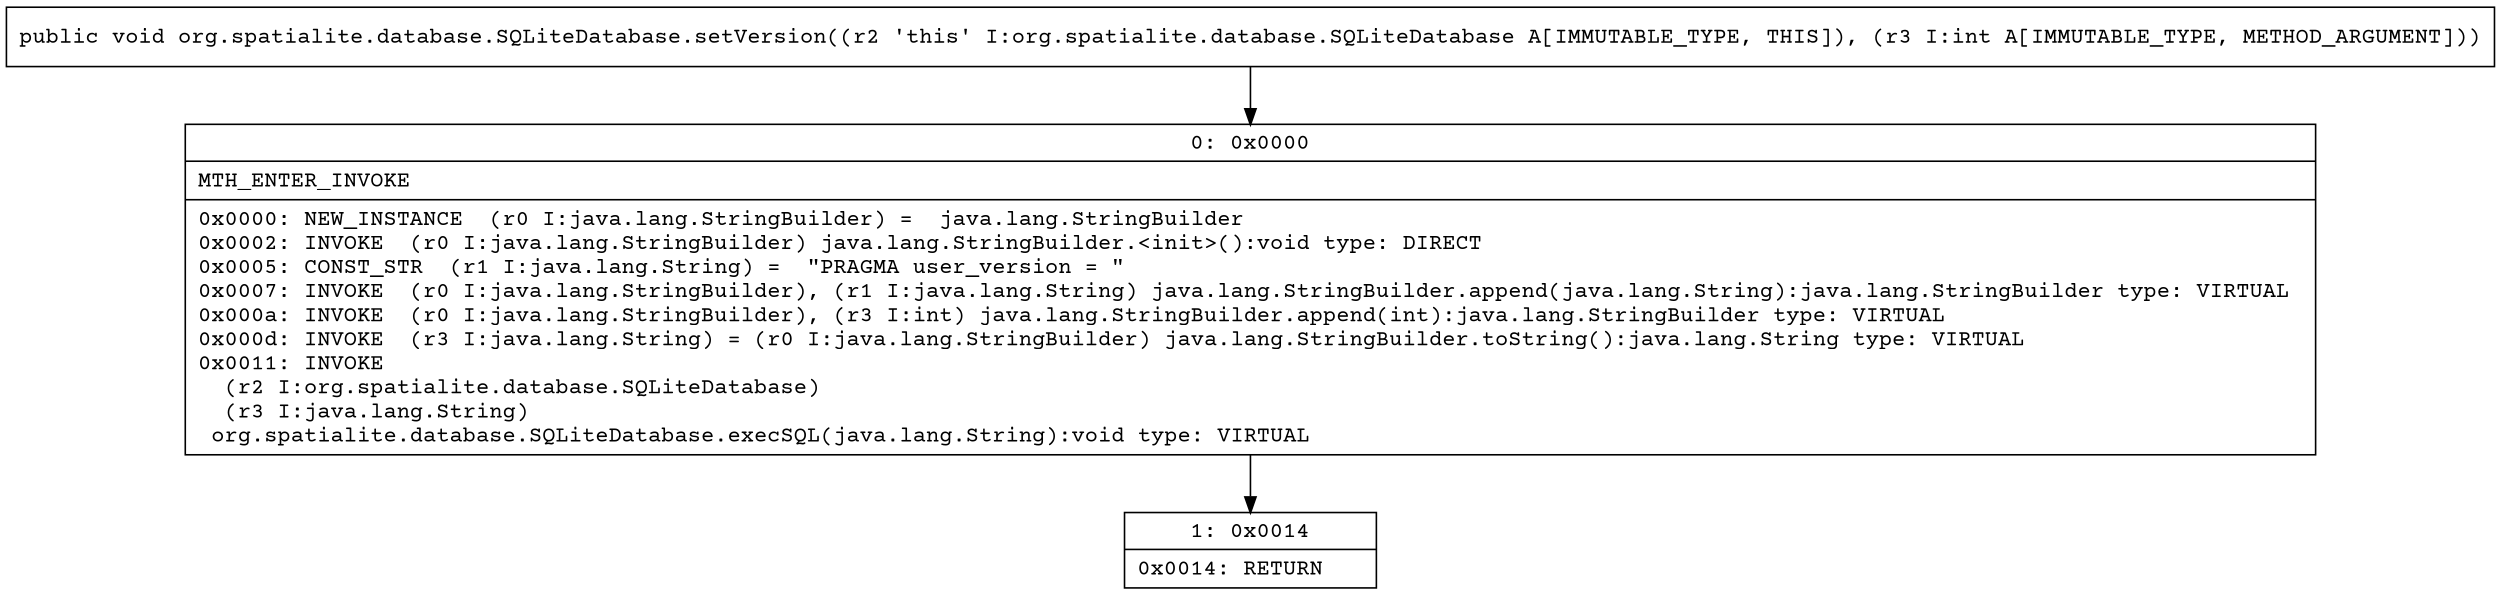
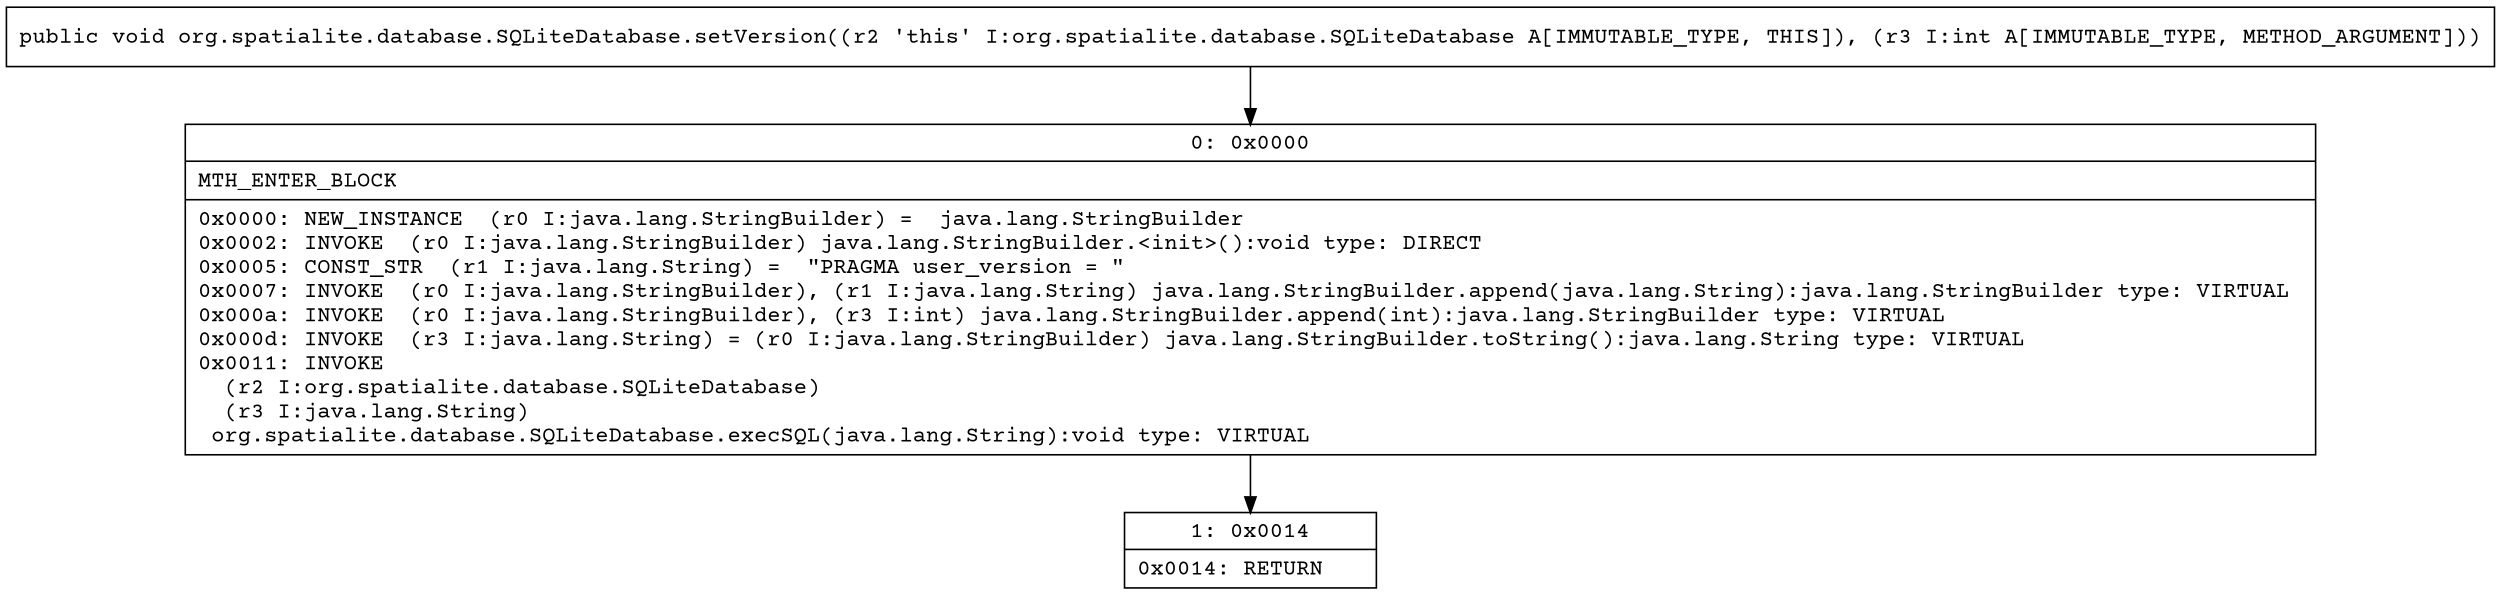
node "0: 0x0000": text "MTH_ENTER_INVOKE" -> "MTH_ENTER_BLOCK"
